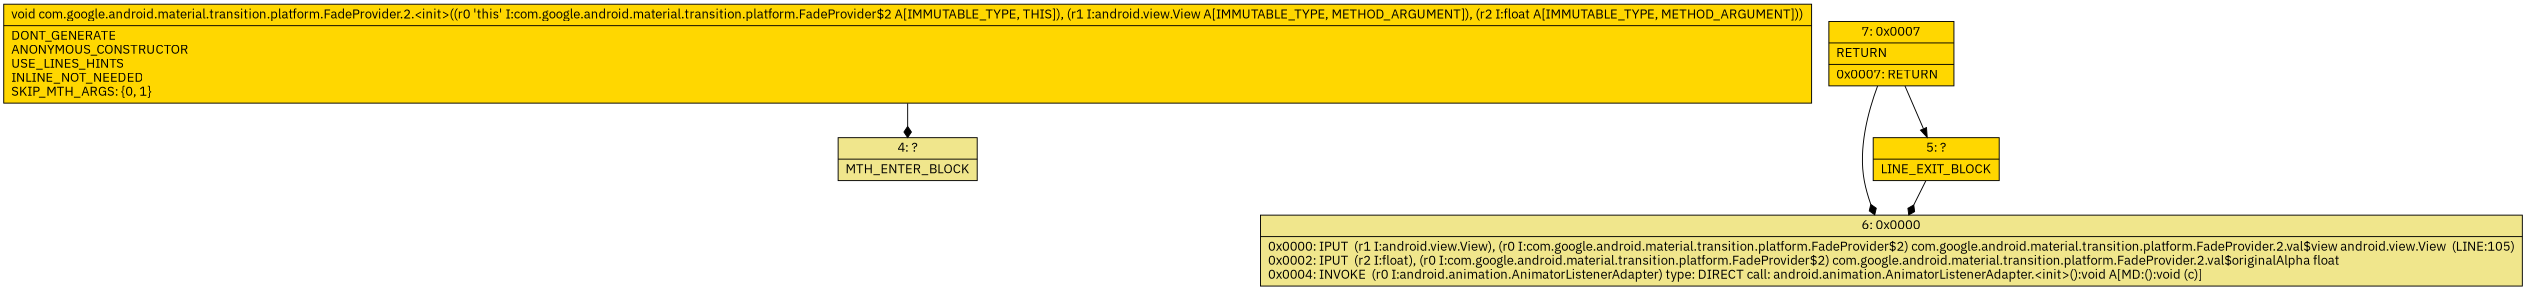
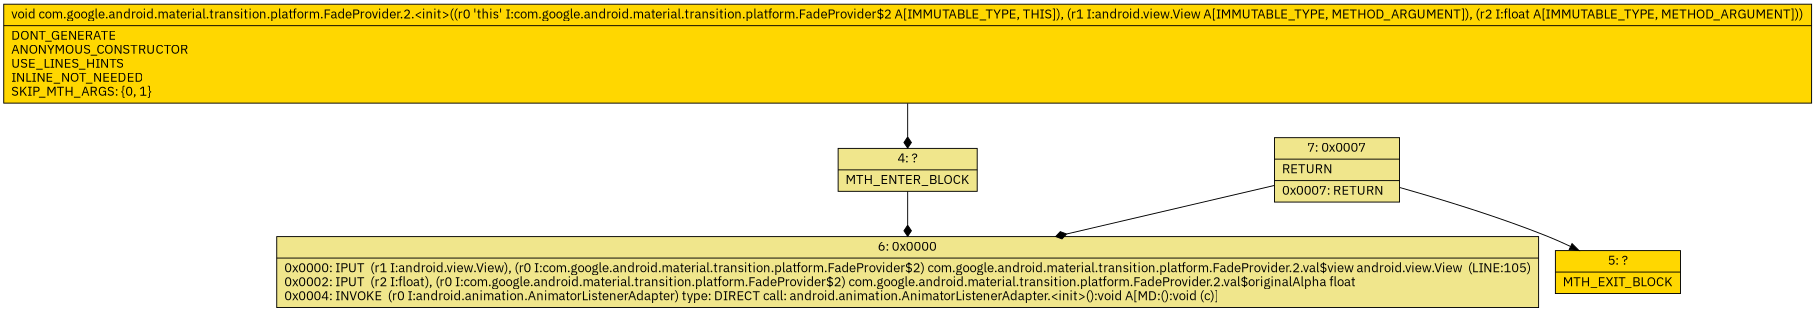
node "7: 0x0007": fillcolor gold -> khaki
node "5: ?": text "LINE_EXIT_BLOCK" -> "MTH_EXIT_BLOCK"
edge "5: ?" -> "6: 0x0000": now "4: ?" -> "6: 0x0000"
